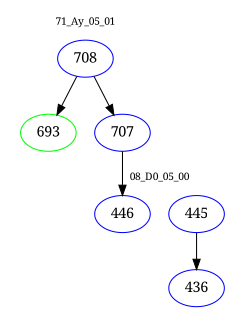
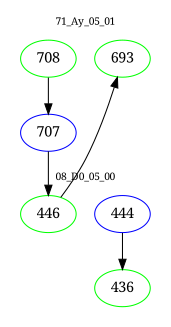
node "708": color blue -> green
edge "708" -> "693": now "446" -> "693"
node "446": color blue -> green
node "445": label "445" -> "444"
node "436": color blue -> green
